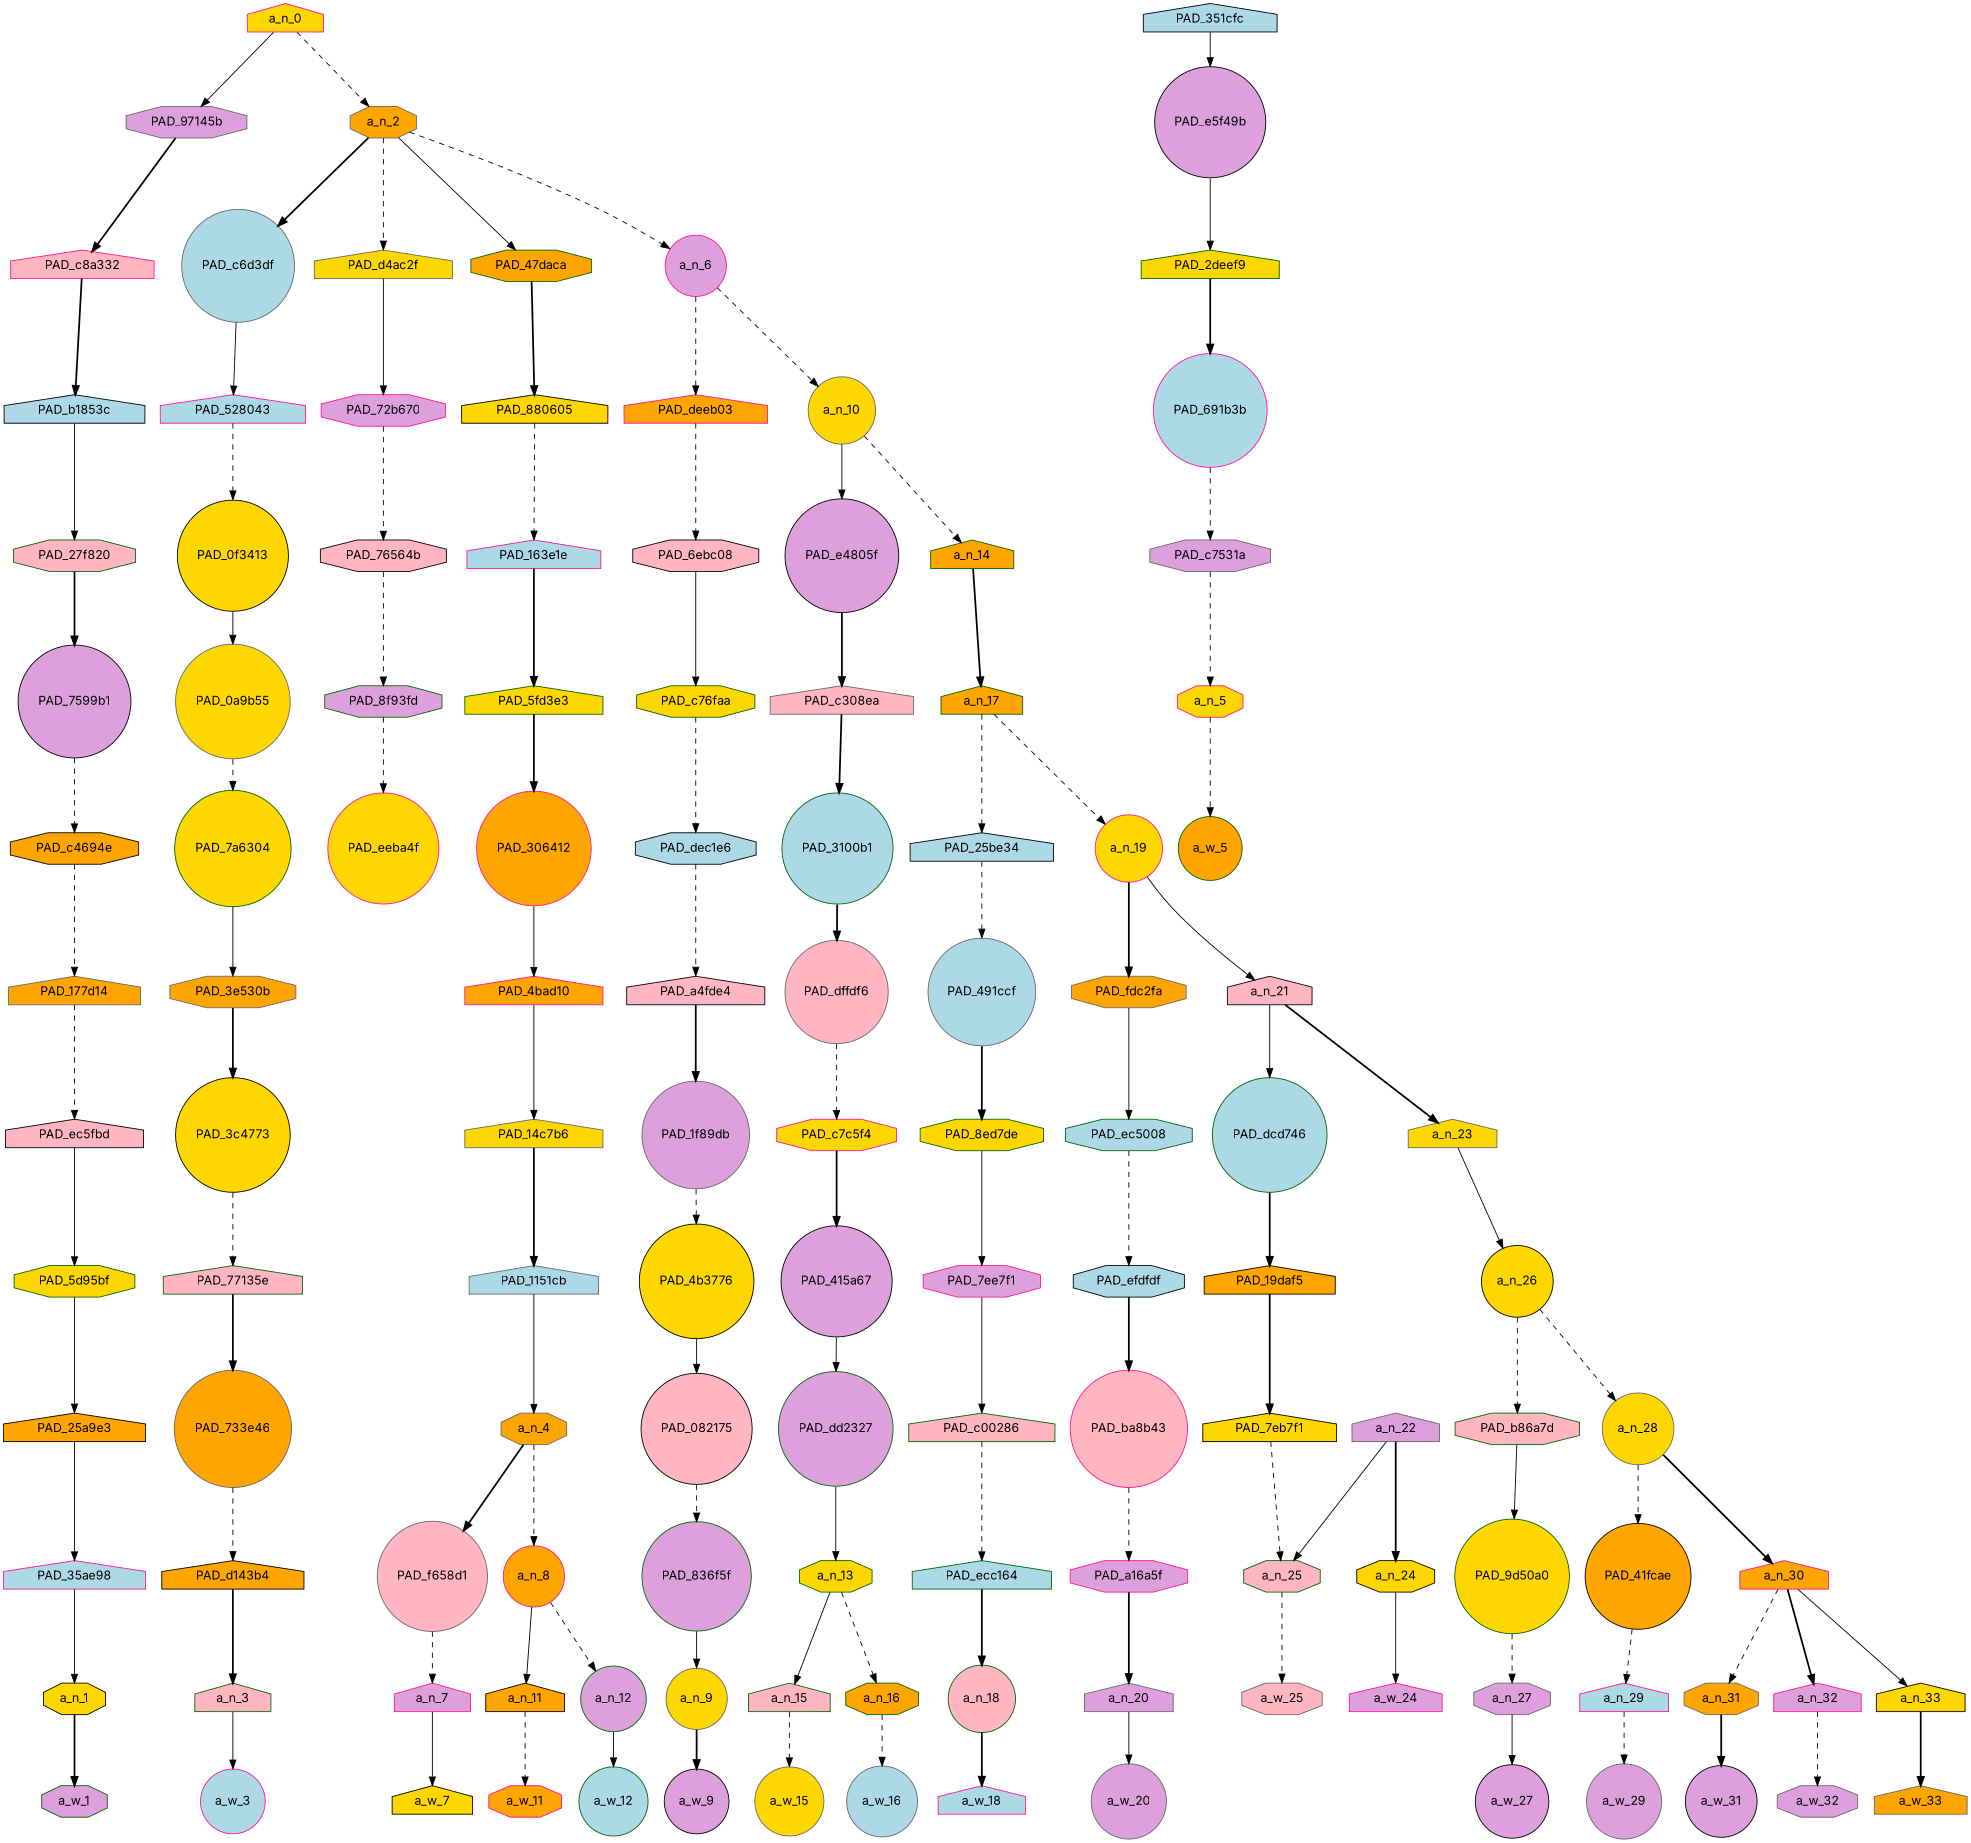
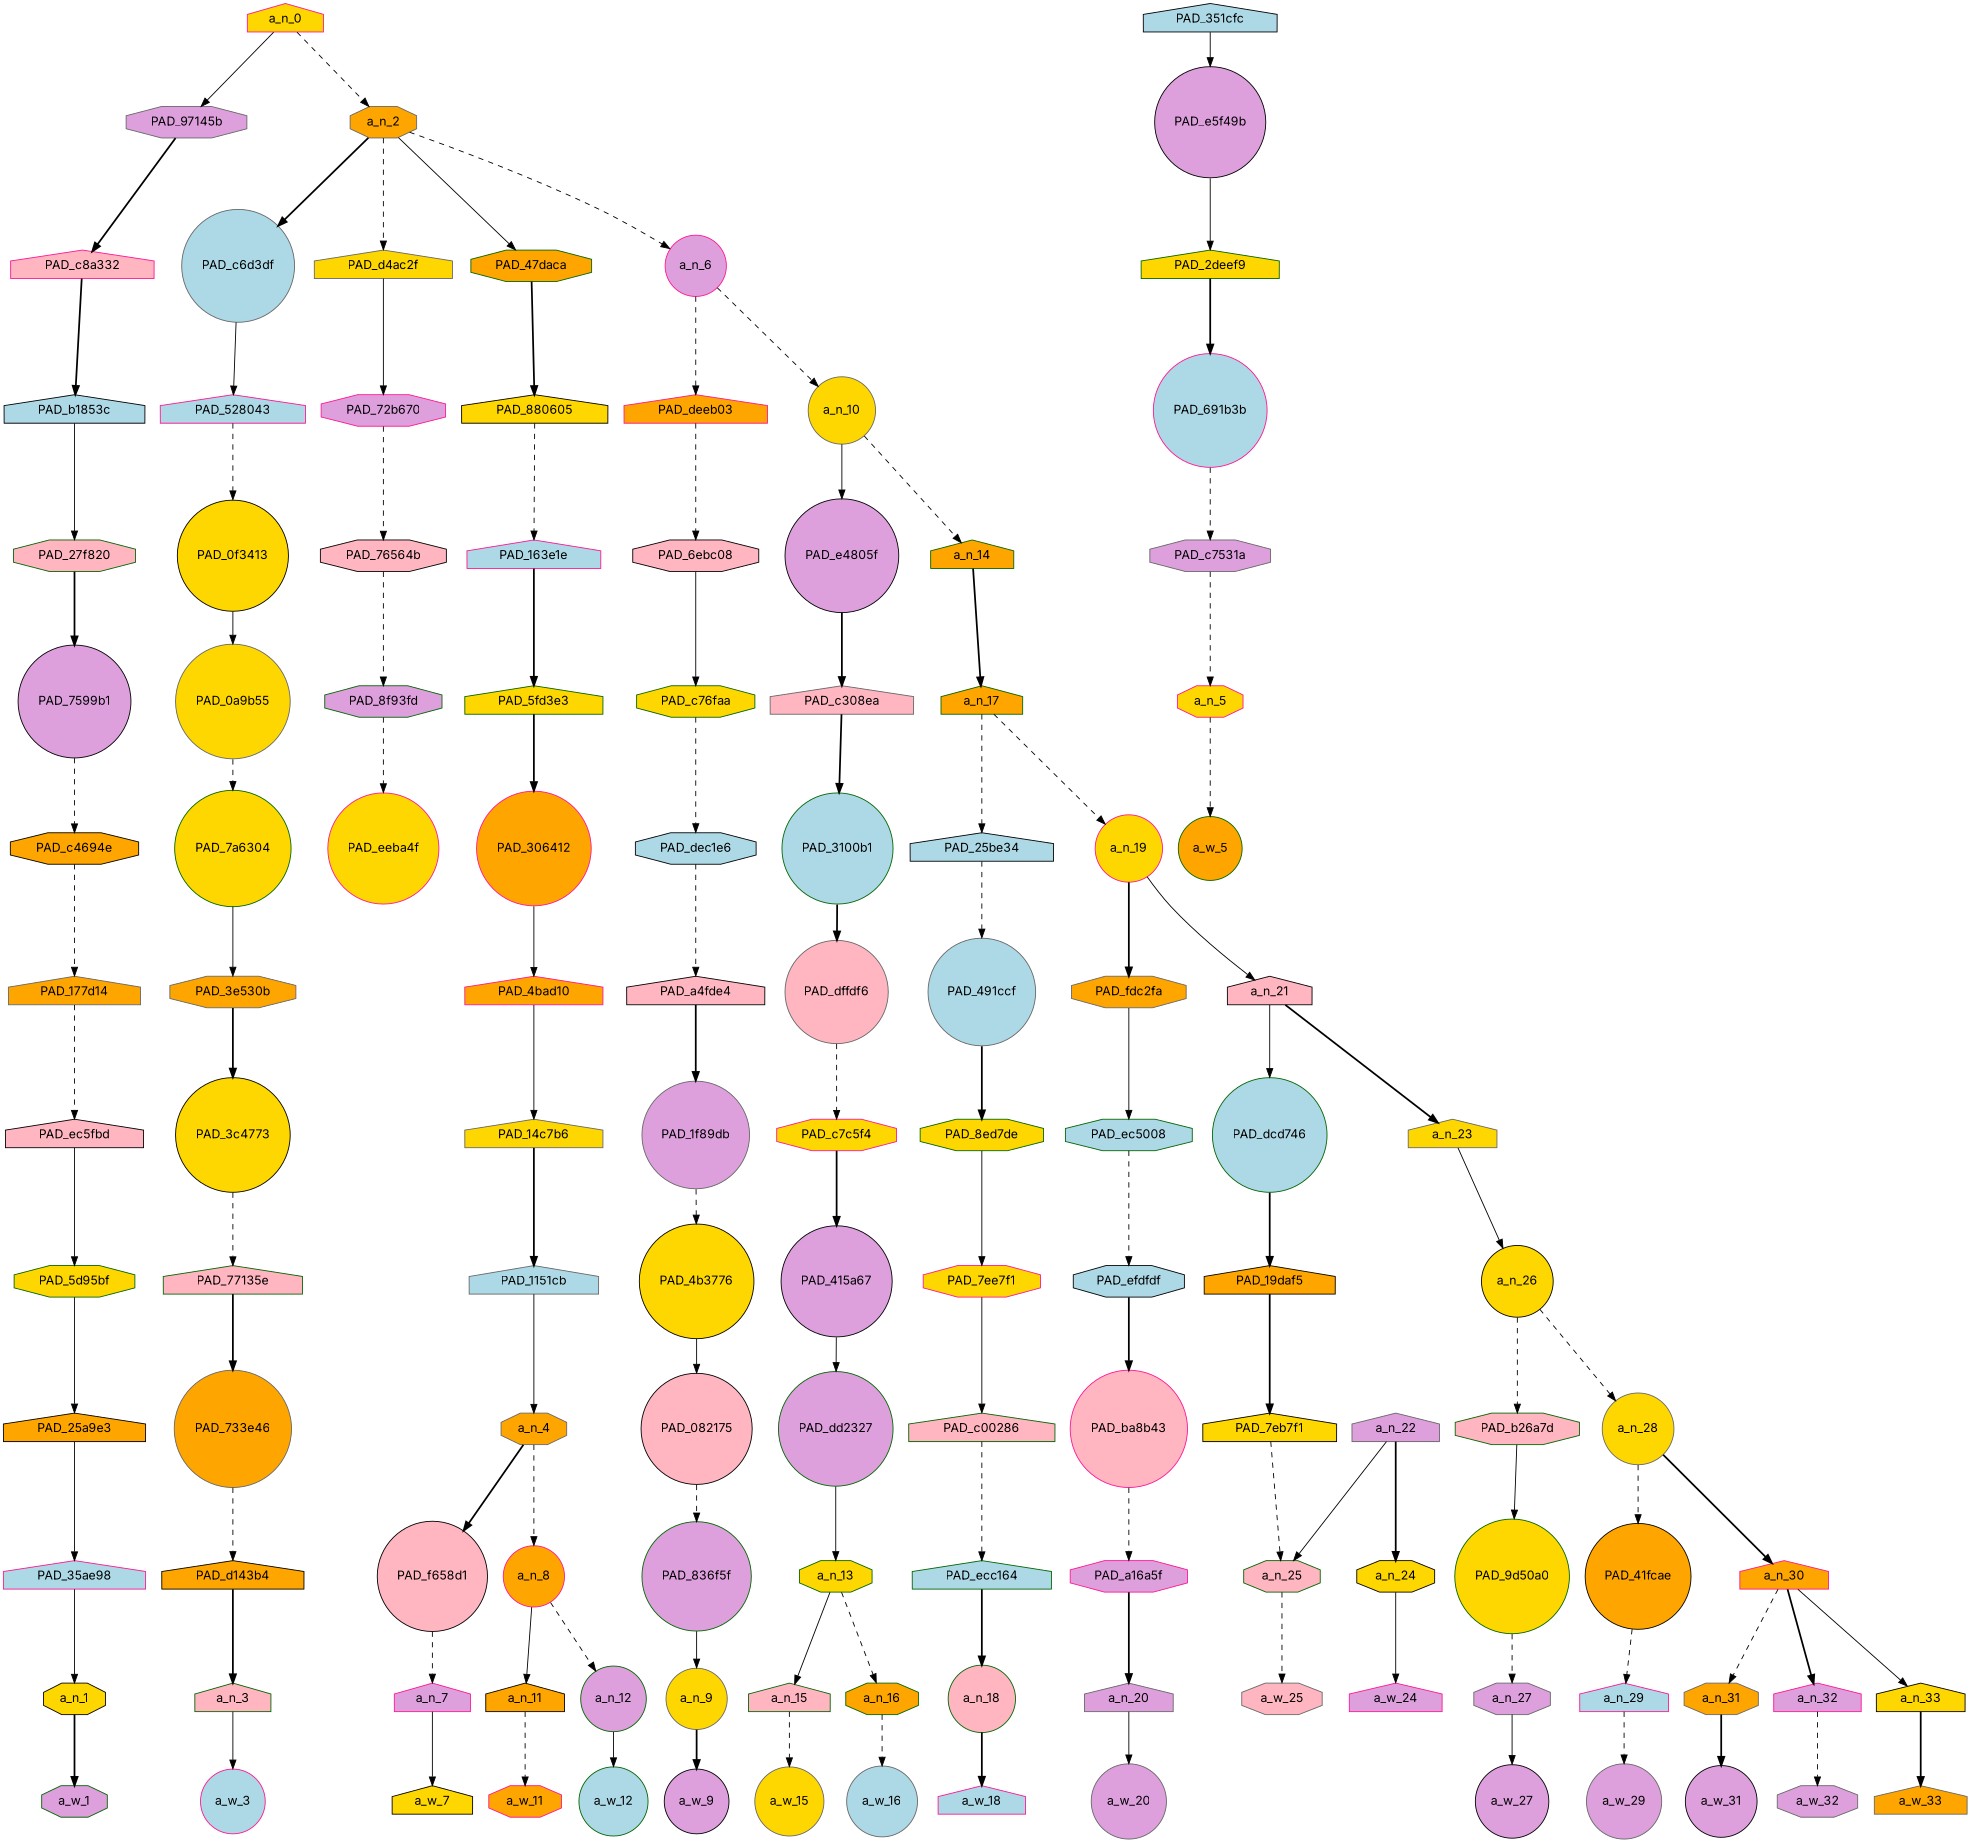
node "PAD_7ee7f1": fillcolor plum -> gold
node "PAD_b86a7d": label "PAD_b86a7d" -> "PAD_b26a7d"
node "PAD_f658d1": color gray40 -> black
